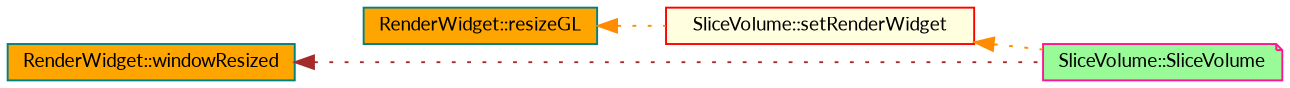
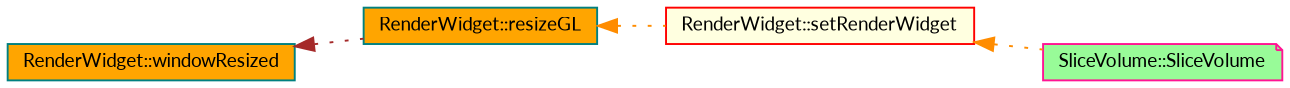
node "SliceVolume::setRenderWidget": label "SliceVolume::setRenderWidget" -> "RenderWidget::setRenderWidget"
edge "SliceVolume::SliceVolume" -> "RenderWidget::windowResized": now "RenderWidget::resizeGL" -> "RenderWidget::windowResized"
